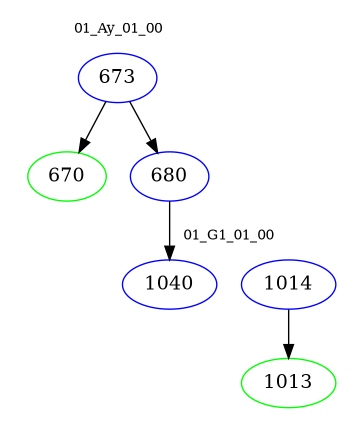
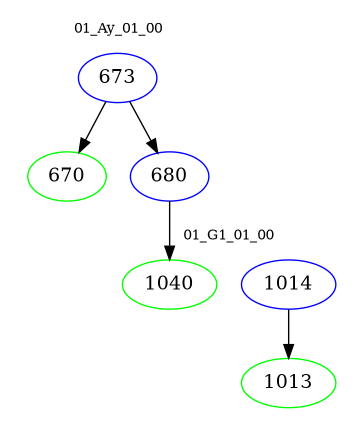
node "1040": color blue -> green
